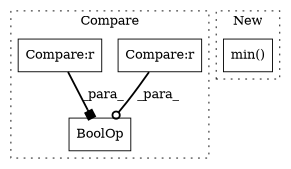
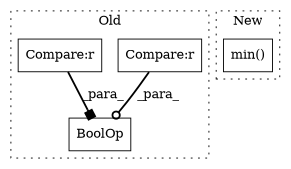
cluster "Compare": label "Compare" -> "Old"
